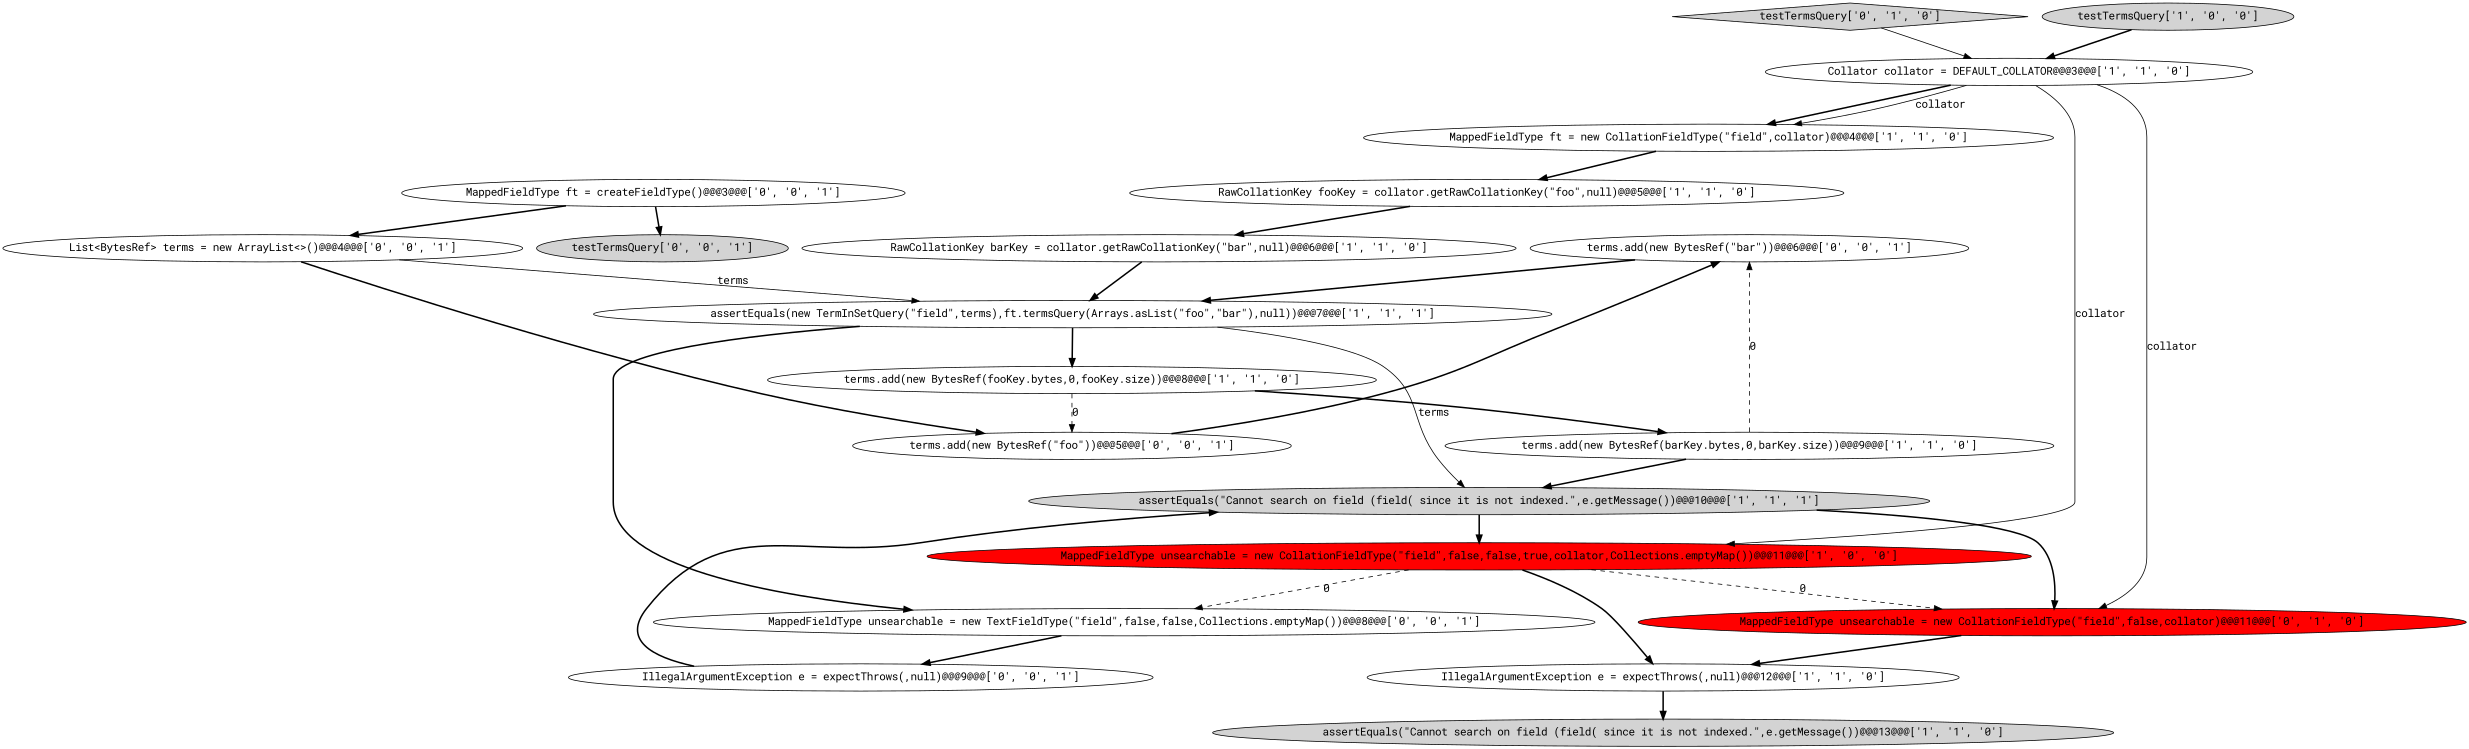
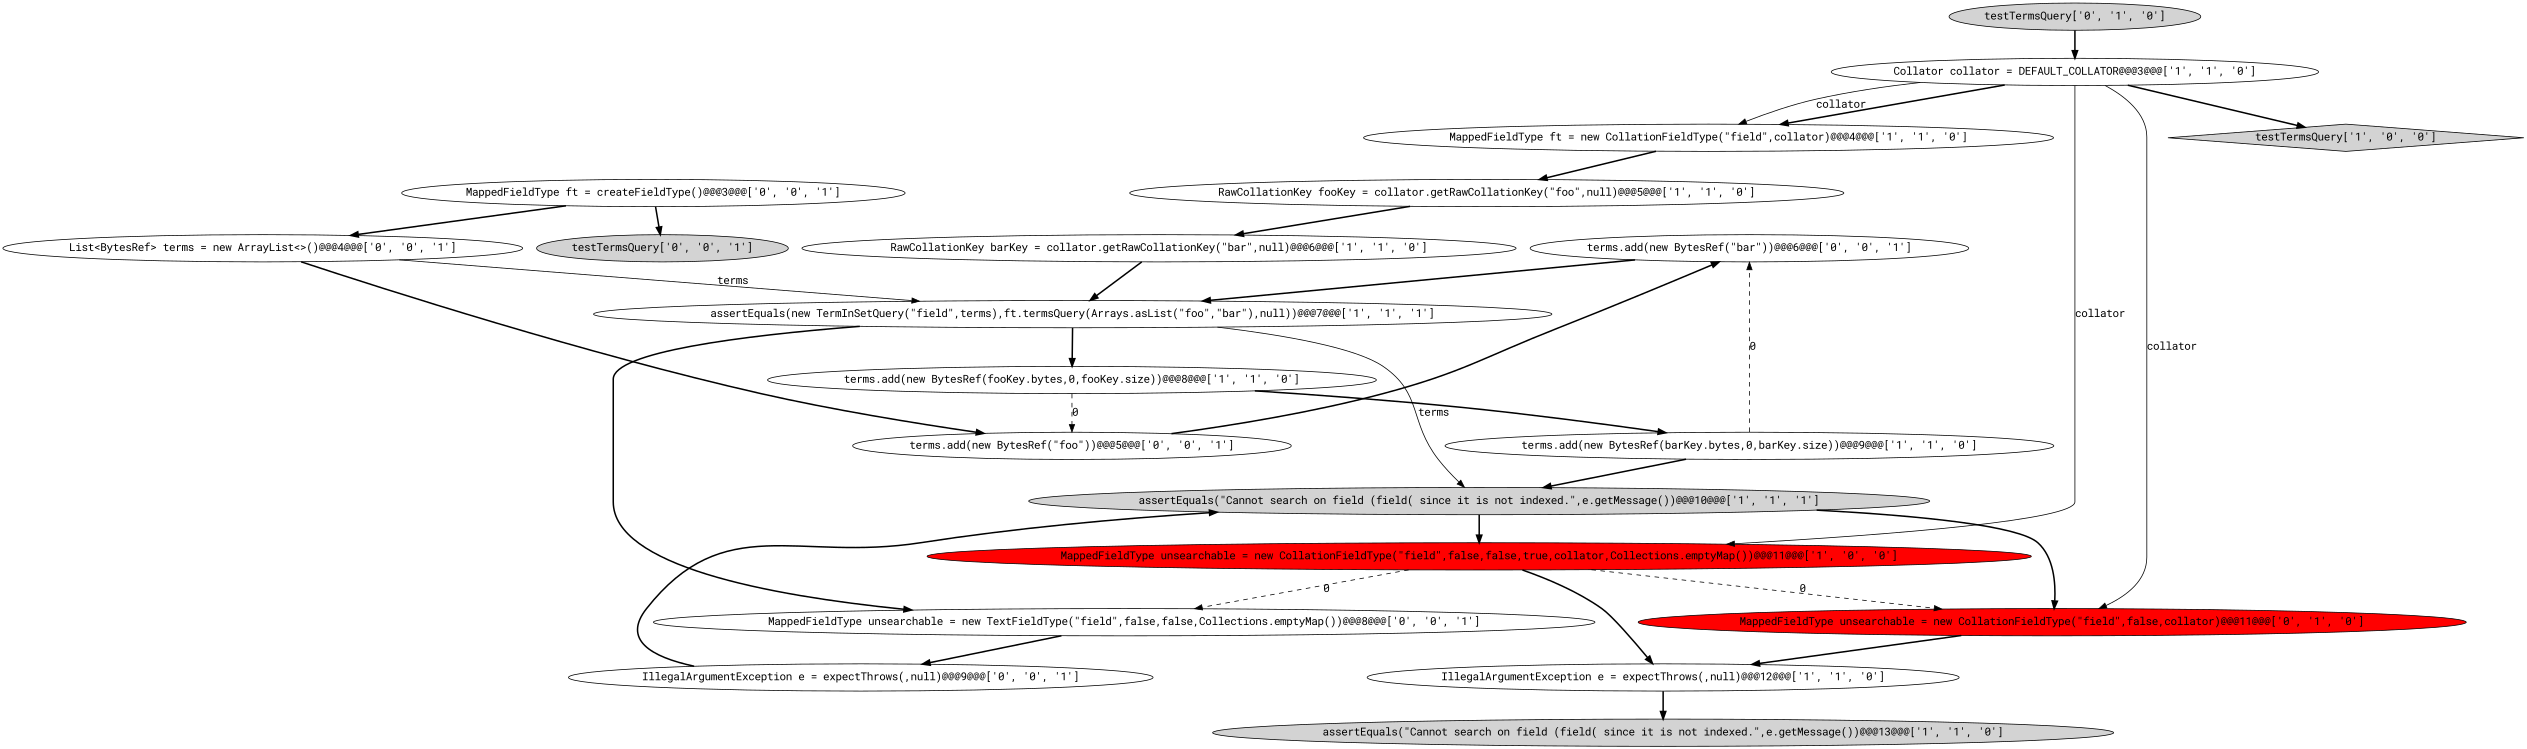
node "testTermsQuery['0', '1', '0']": shape diamond -> ellipse
node "testTermsQuery['1', '0', '0']": shape ellipse -> diamond
edge "testTermsQuery['0', '1', '0']" -> "Collator collator = DEFAULT_COLLATOR@@@3@@@['1', '1', '0']": style solid -> bold
edge "testTermsQuery['1', '0', '0']" -> "Collator collator = DEFAULT_COLLATOR@@@3@@@['1', '1', '0']": reversed
